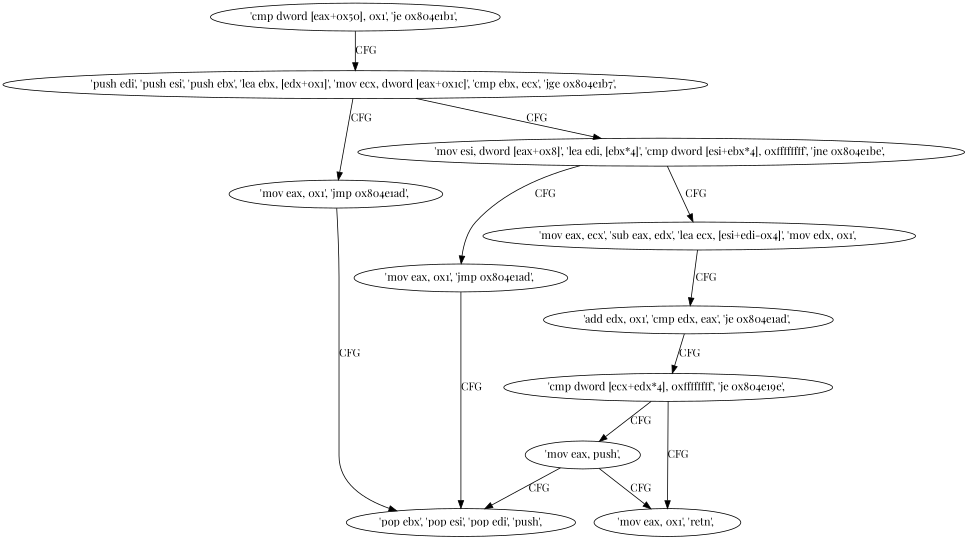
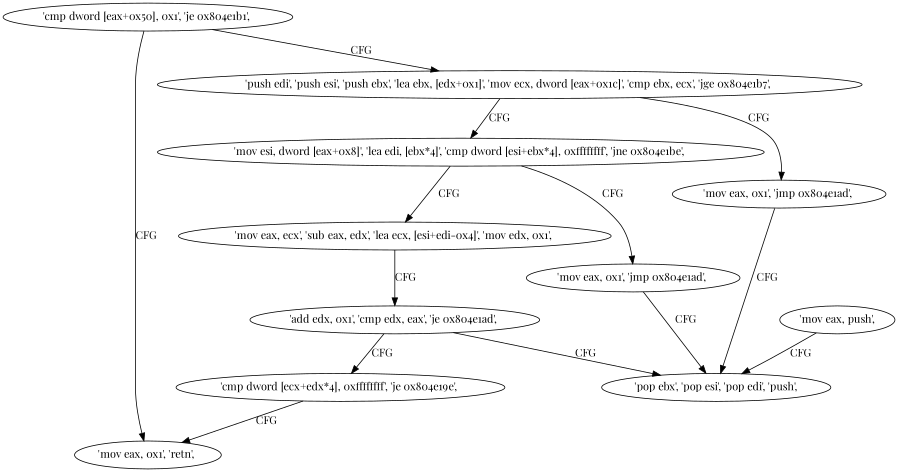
edge "'add edx, 0x1', 'cmp edx, eax', 'je 0x804e1ad'," -> "'pop ebx', 'pop esi', 'pop edi', 'push',": added, label "CFG"
edge "'cmp dword [ecx+edx*4], 0xffffffff', 'je 0x804e19e'," -> "'mov eax, push',": removed, label "CFG"
edge "'mov eax, push'," -> "'mov eax, 0x1', 'retn',": now "'cmp dword [eax+0x50], 0x1', 'je 0x804e1b1'," -> "'mov eax, 0x1', 'retn',"
